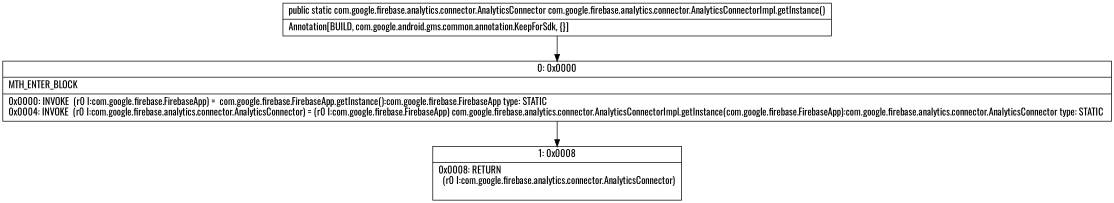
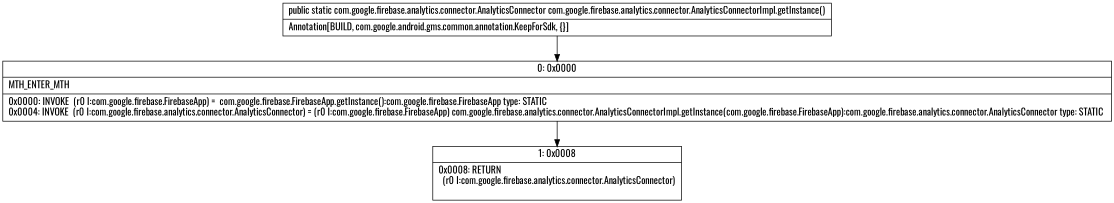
node "0: 0x0000": text "MTH_ENTER_BLOCK" -> "MTH_ENTER_MTH"
